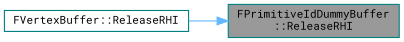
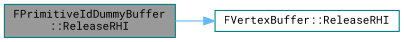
edge "FVertexBuffer::ReleaseRHI" -> "FPrimitiveIdDummyBuffer ::ReleaseRHI": reversed
